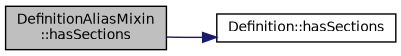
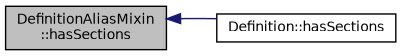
edge "DefinitionAliasMixin ::hasSections" -> "Definition::hasSections": reversed
